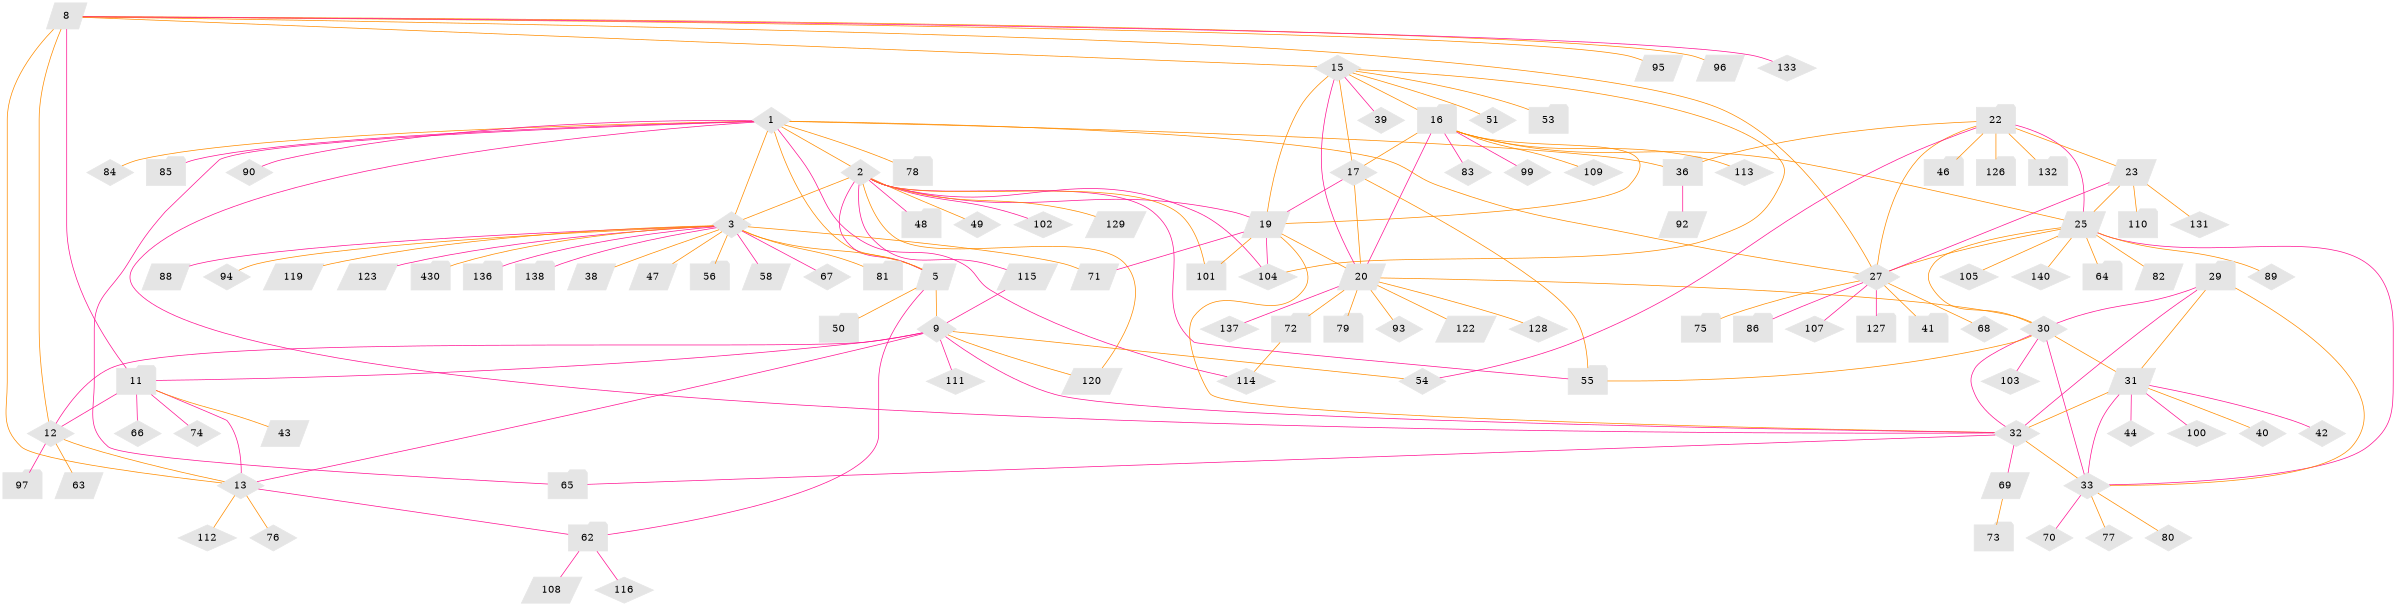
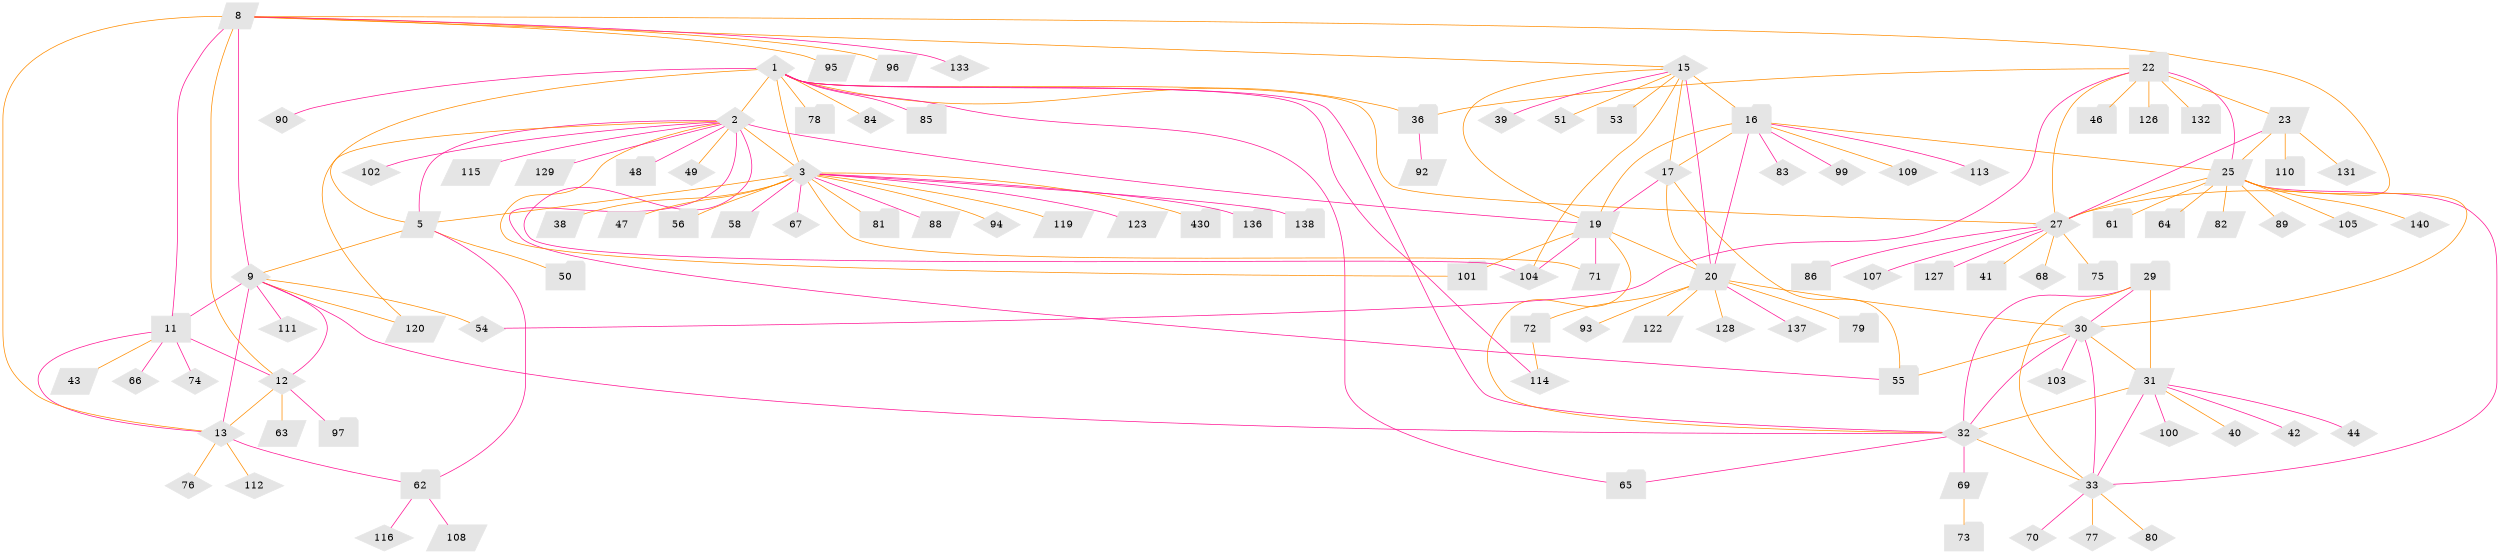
edge "16" -- "113": color darkorange -> deeppink
edge "2" -- "129": color darkorange -> deeppink
node "61": added
edge "115" -- "9": now "8" -- "9"
